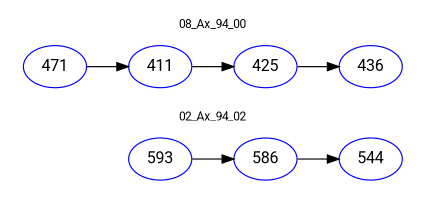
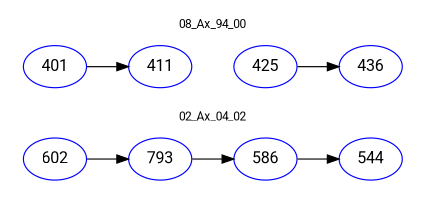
node "471": label "471" -> "401"
edge "411" -> "425": removed
cluster "02_Ax_94_02": label "02_Ax_94_02" -> "02_Ax_04_02"
node "602": added
node "593": label "593" -> "793"
